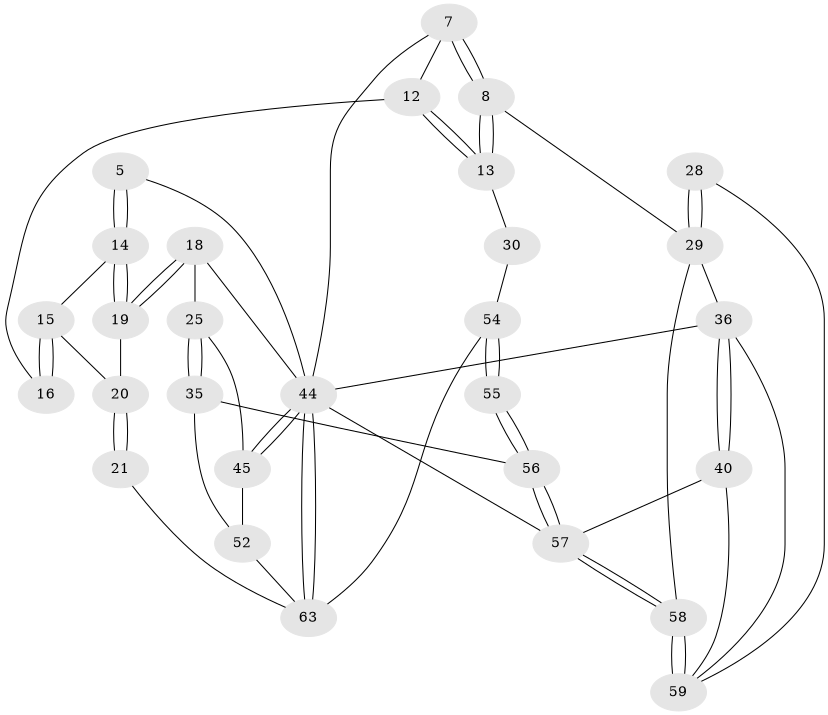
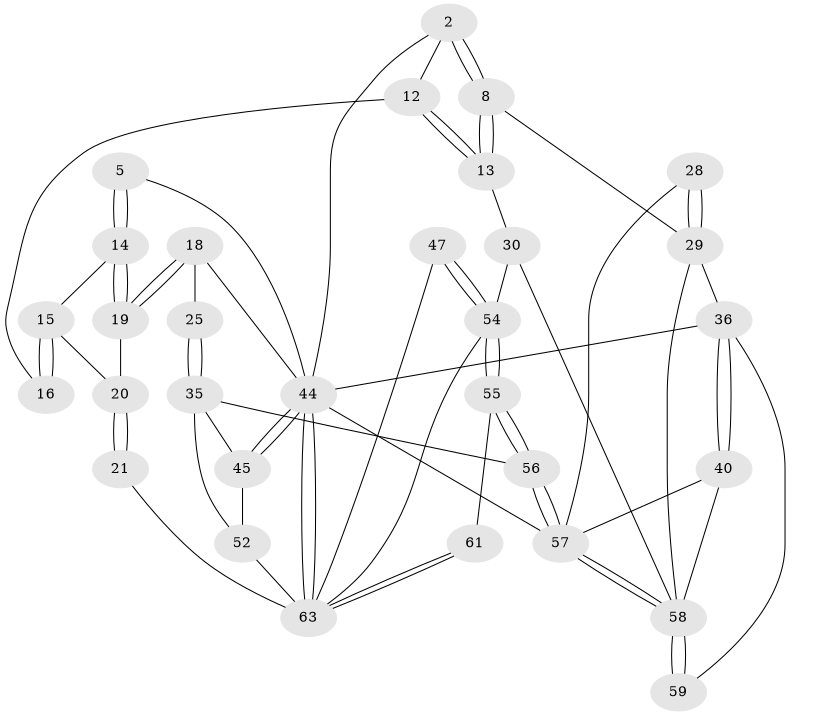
node "7": label "7" -> "2"
node "47": added
edge "25" -- "45": now "35" -- "45"
edge "30" -- "58": added
edge "28" -- "59": now "28" -- "57"
node "61": added
edge "40" -- "59": now "40" -- "58"
